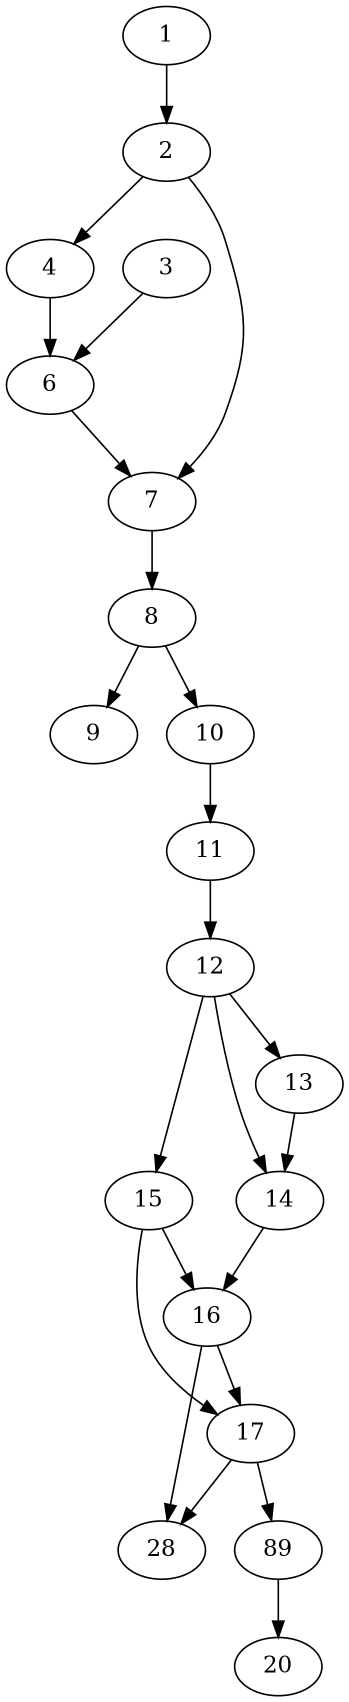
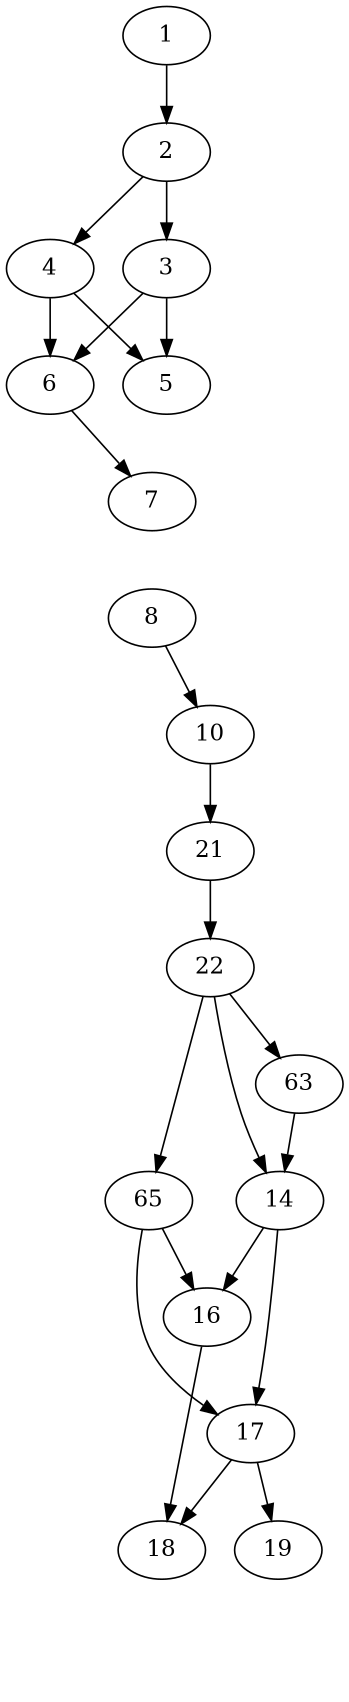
edge "2" -> "7": now "2" -> "3"
node "5": added
edge "7" -> "8": removed
node "9": removed
node "11": label "11" -> "21"
node "12": label "12" -> "22"
node "13": label "13" -> "63"
node "15": label "15" -> "65"
edge "16" -> "17": now "14" -> "17"
node "28": label "28" -> "18"
node "89": label "89" -> "19"
node "20": removed
